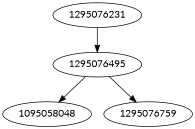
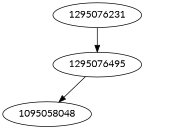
node "1295076759": removed
